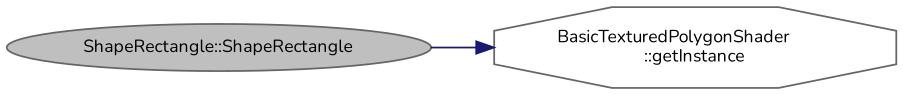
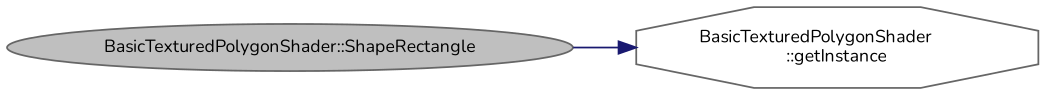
node "ShapeRectangle::ShapeRectangle": label "ShapeRectangle::ShapeRectangle" -> "BasicTexturedPolygonShader::ShapeRectangle"
